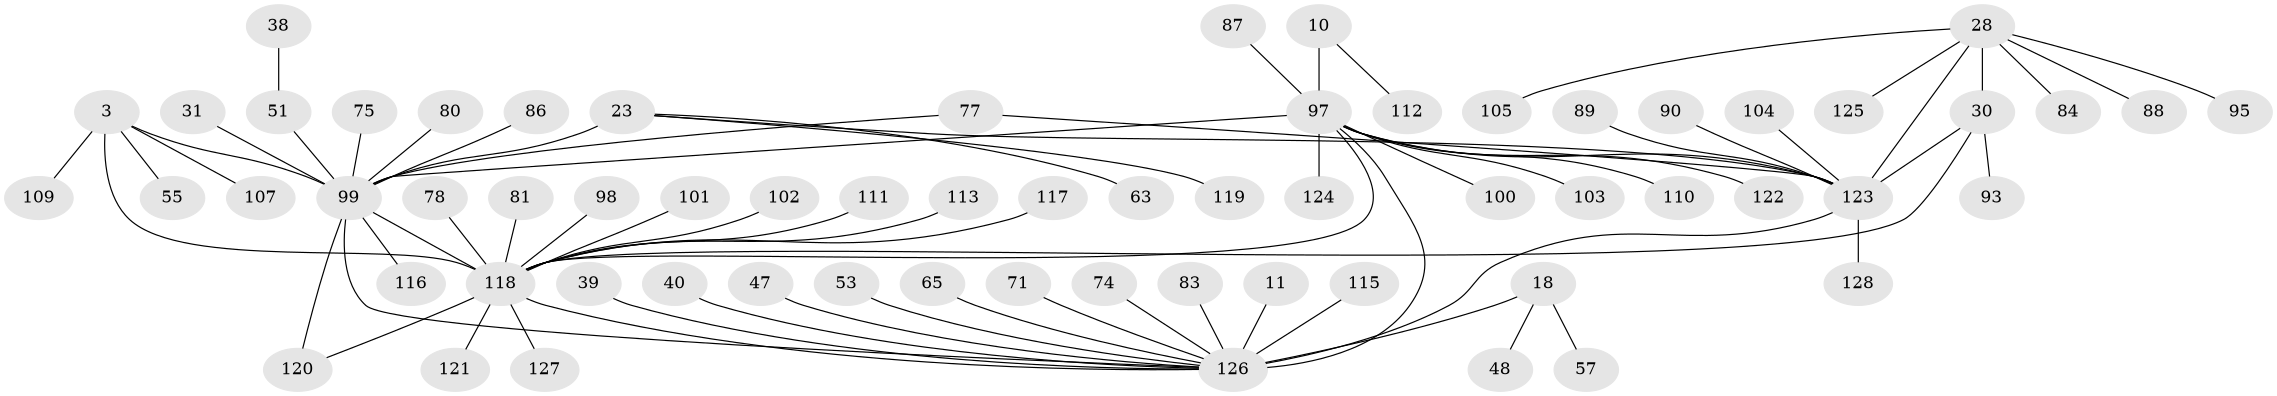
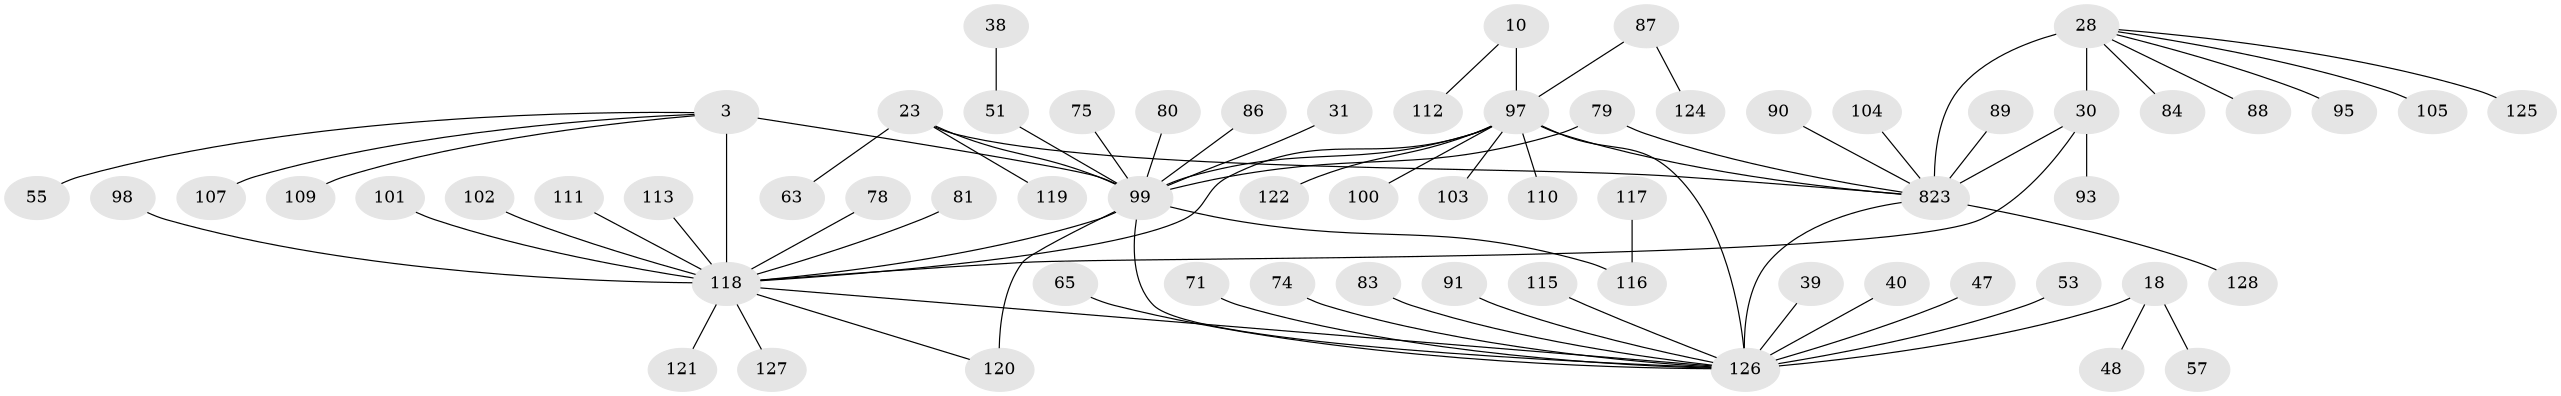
node "77": label "77" -> "79"
edge "97" -- "124": now "87" -- "124"
node "123": label "123" -> "823"
edge "117" -- "118": now "117" -- "116"
node "11": label "11" -> "91"
